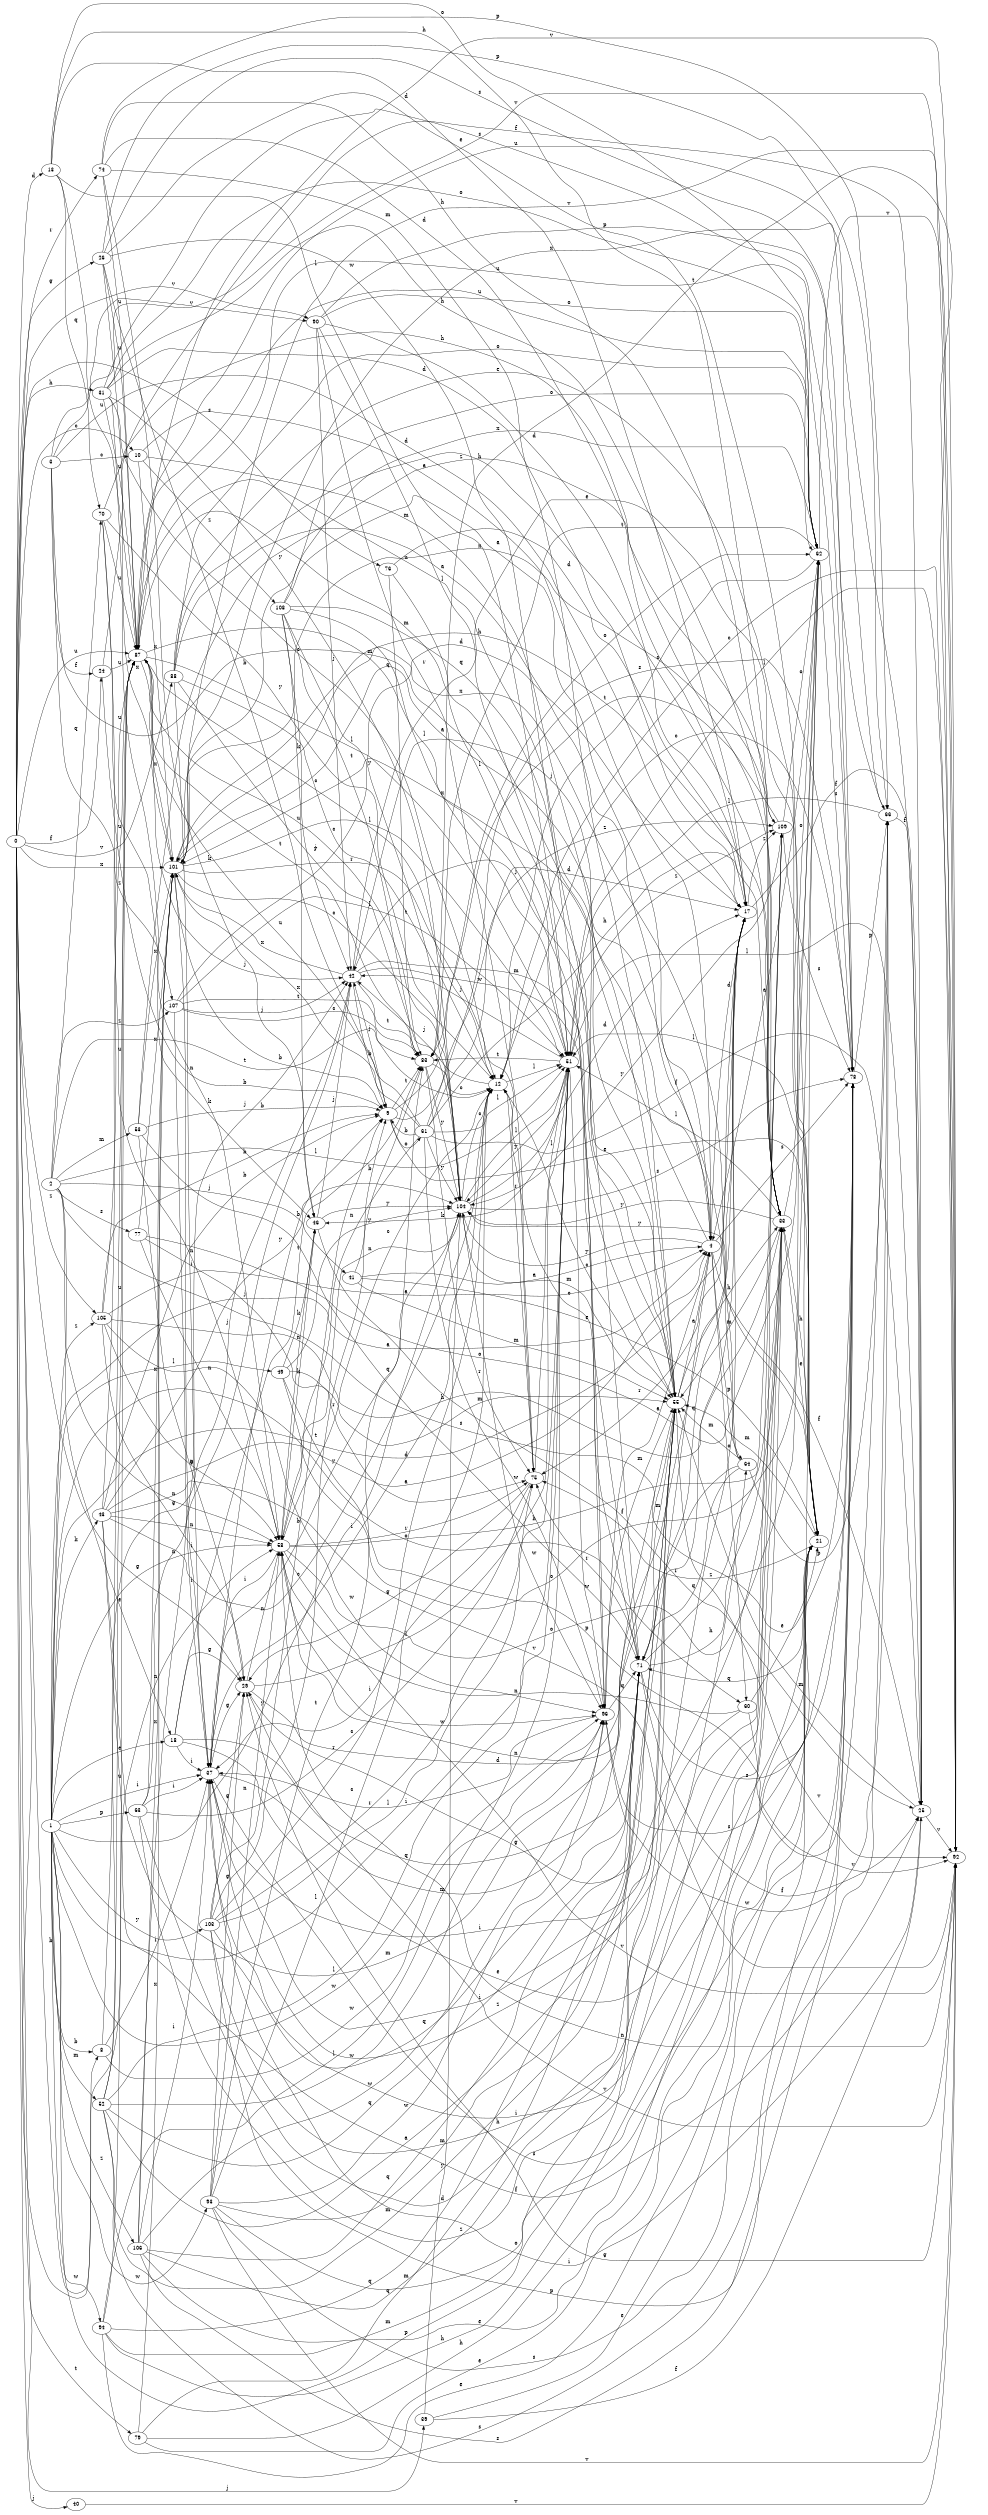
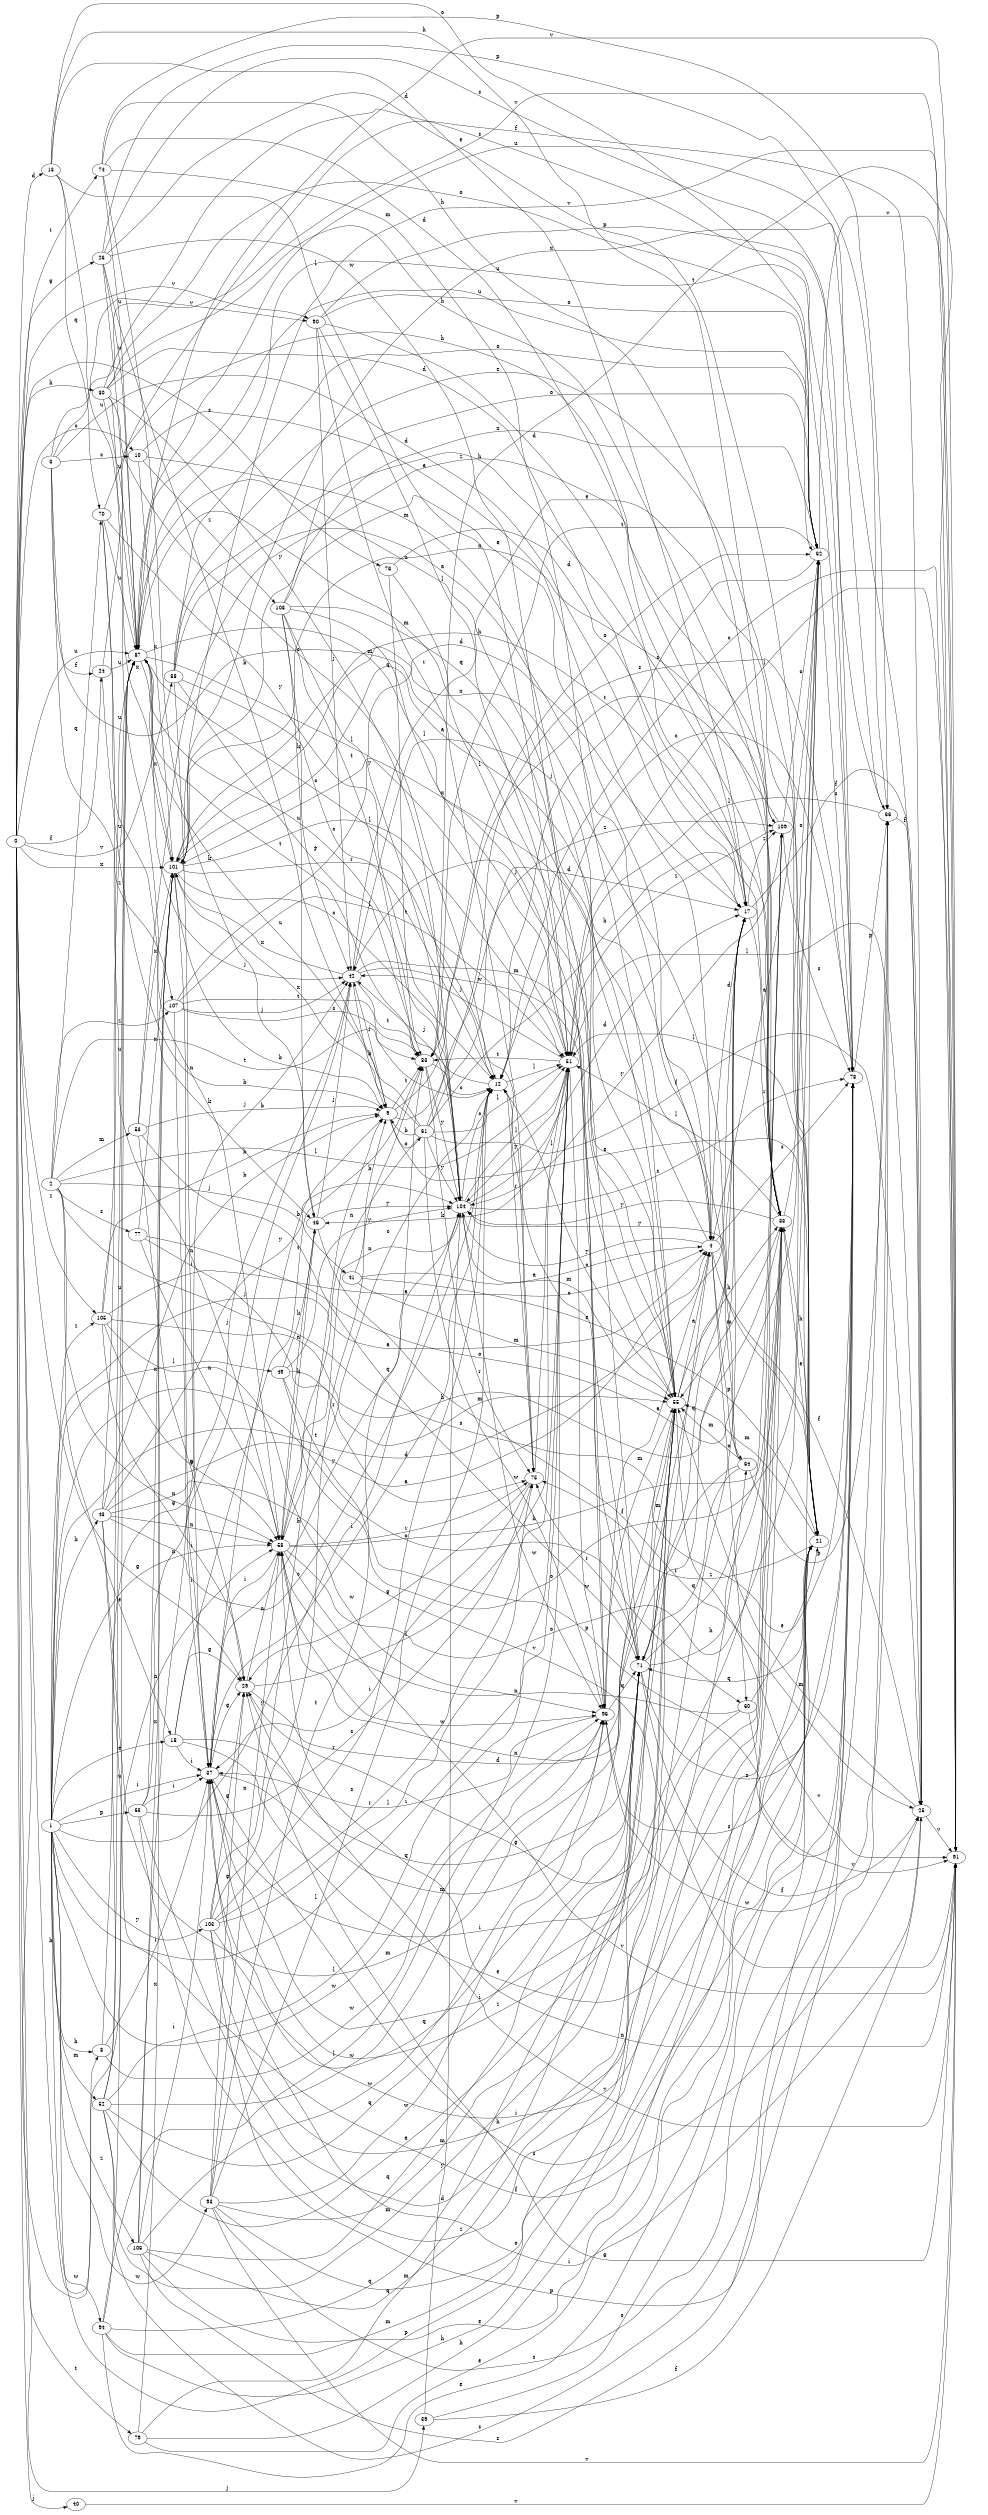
node "31": label "31" -> "30"
edge "17" -> "75": now "17" -> "33"
node "92": label "92" -> "91"
